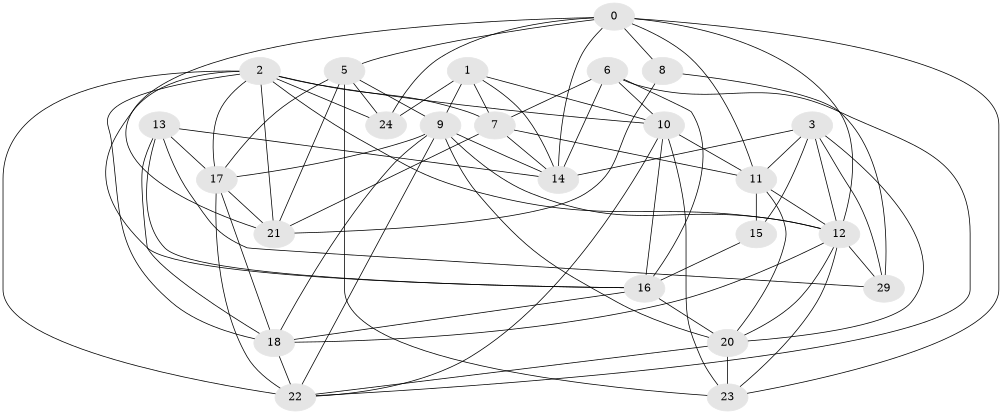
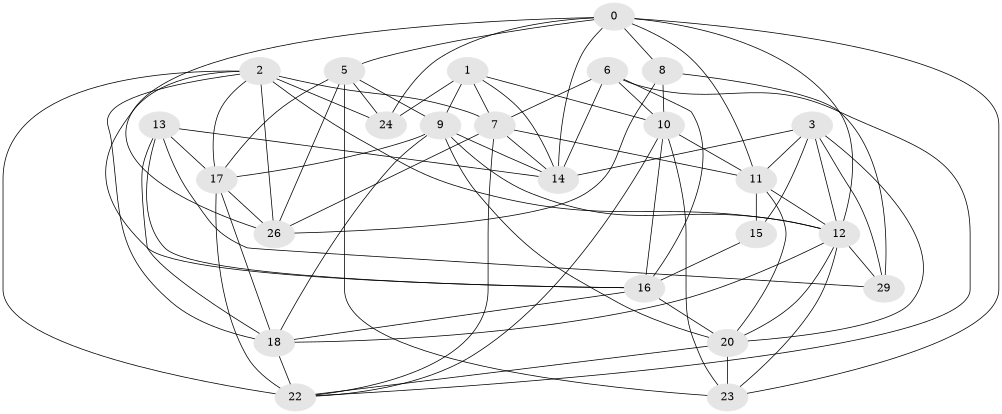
edge "2" -- "10": now "8" -- "10"
node "21": label "21" -> "26"
edge "9" -- "22": now "7" -- "22"
